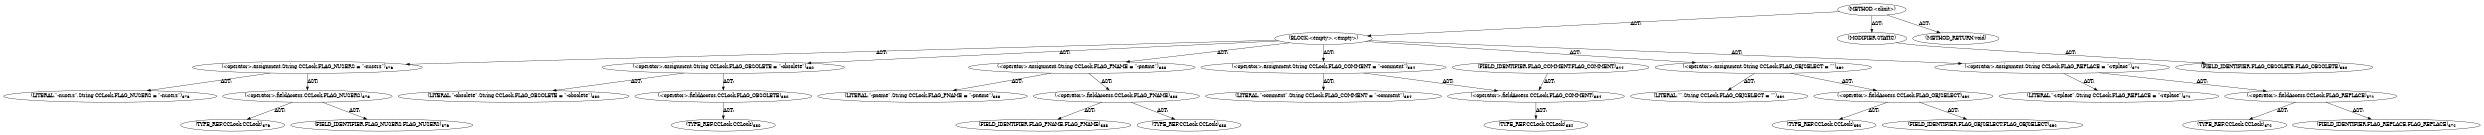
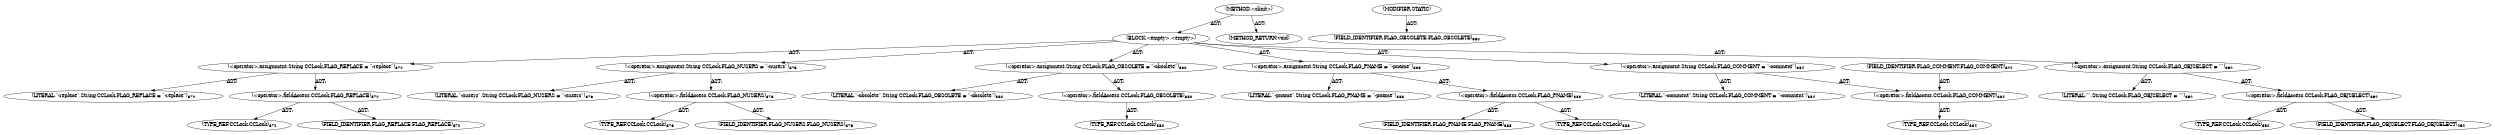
edge "(METHOD,<clinit>)" -> "(MODIFIER,STATIC)": removed, label "AST:"
node "(FIELD_IDENTIFIER,FLAG_OBJSELECT,FLAG_OBJSELECT)": text "392" -> "292"
